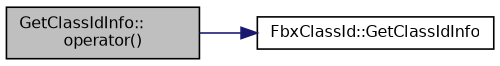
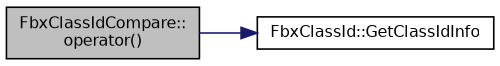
node "GetClassIdInfo:: operator()": label "GetClassIdInfo:: operator()" -> "FbxClassIdCompare:: operator()"
